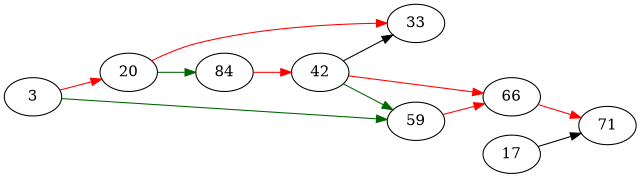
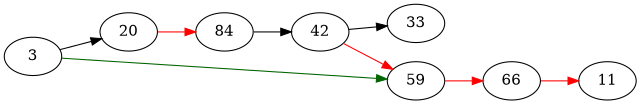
edge "20" -> "33": removed
edge "20" -> "84": color darkgreen -> red
edge "84" -> "42": color red -> black
edge "42" -> "66": removed
edge "3" -> "20": color red -> black
edge "42" -> "59": color darkgreen -> red
node "71": label "71" -> "11"
node "17": removed
